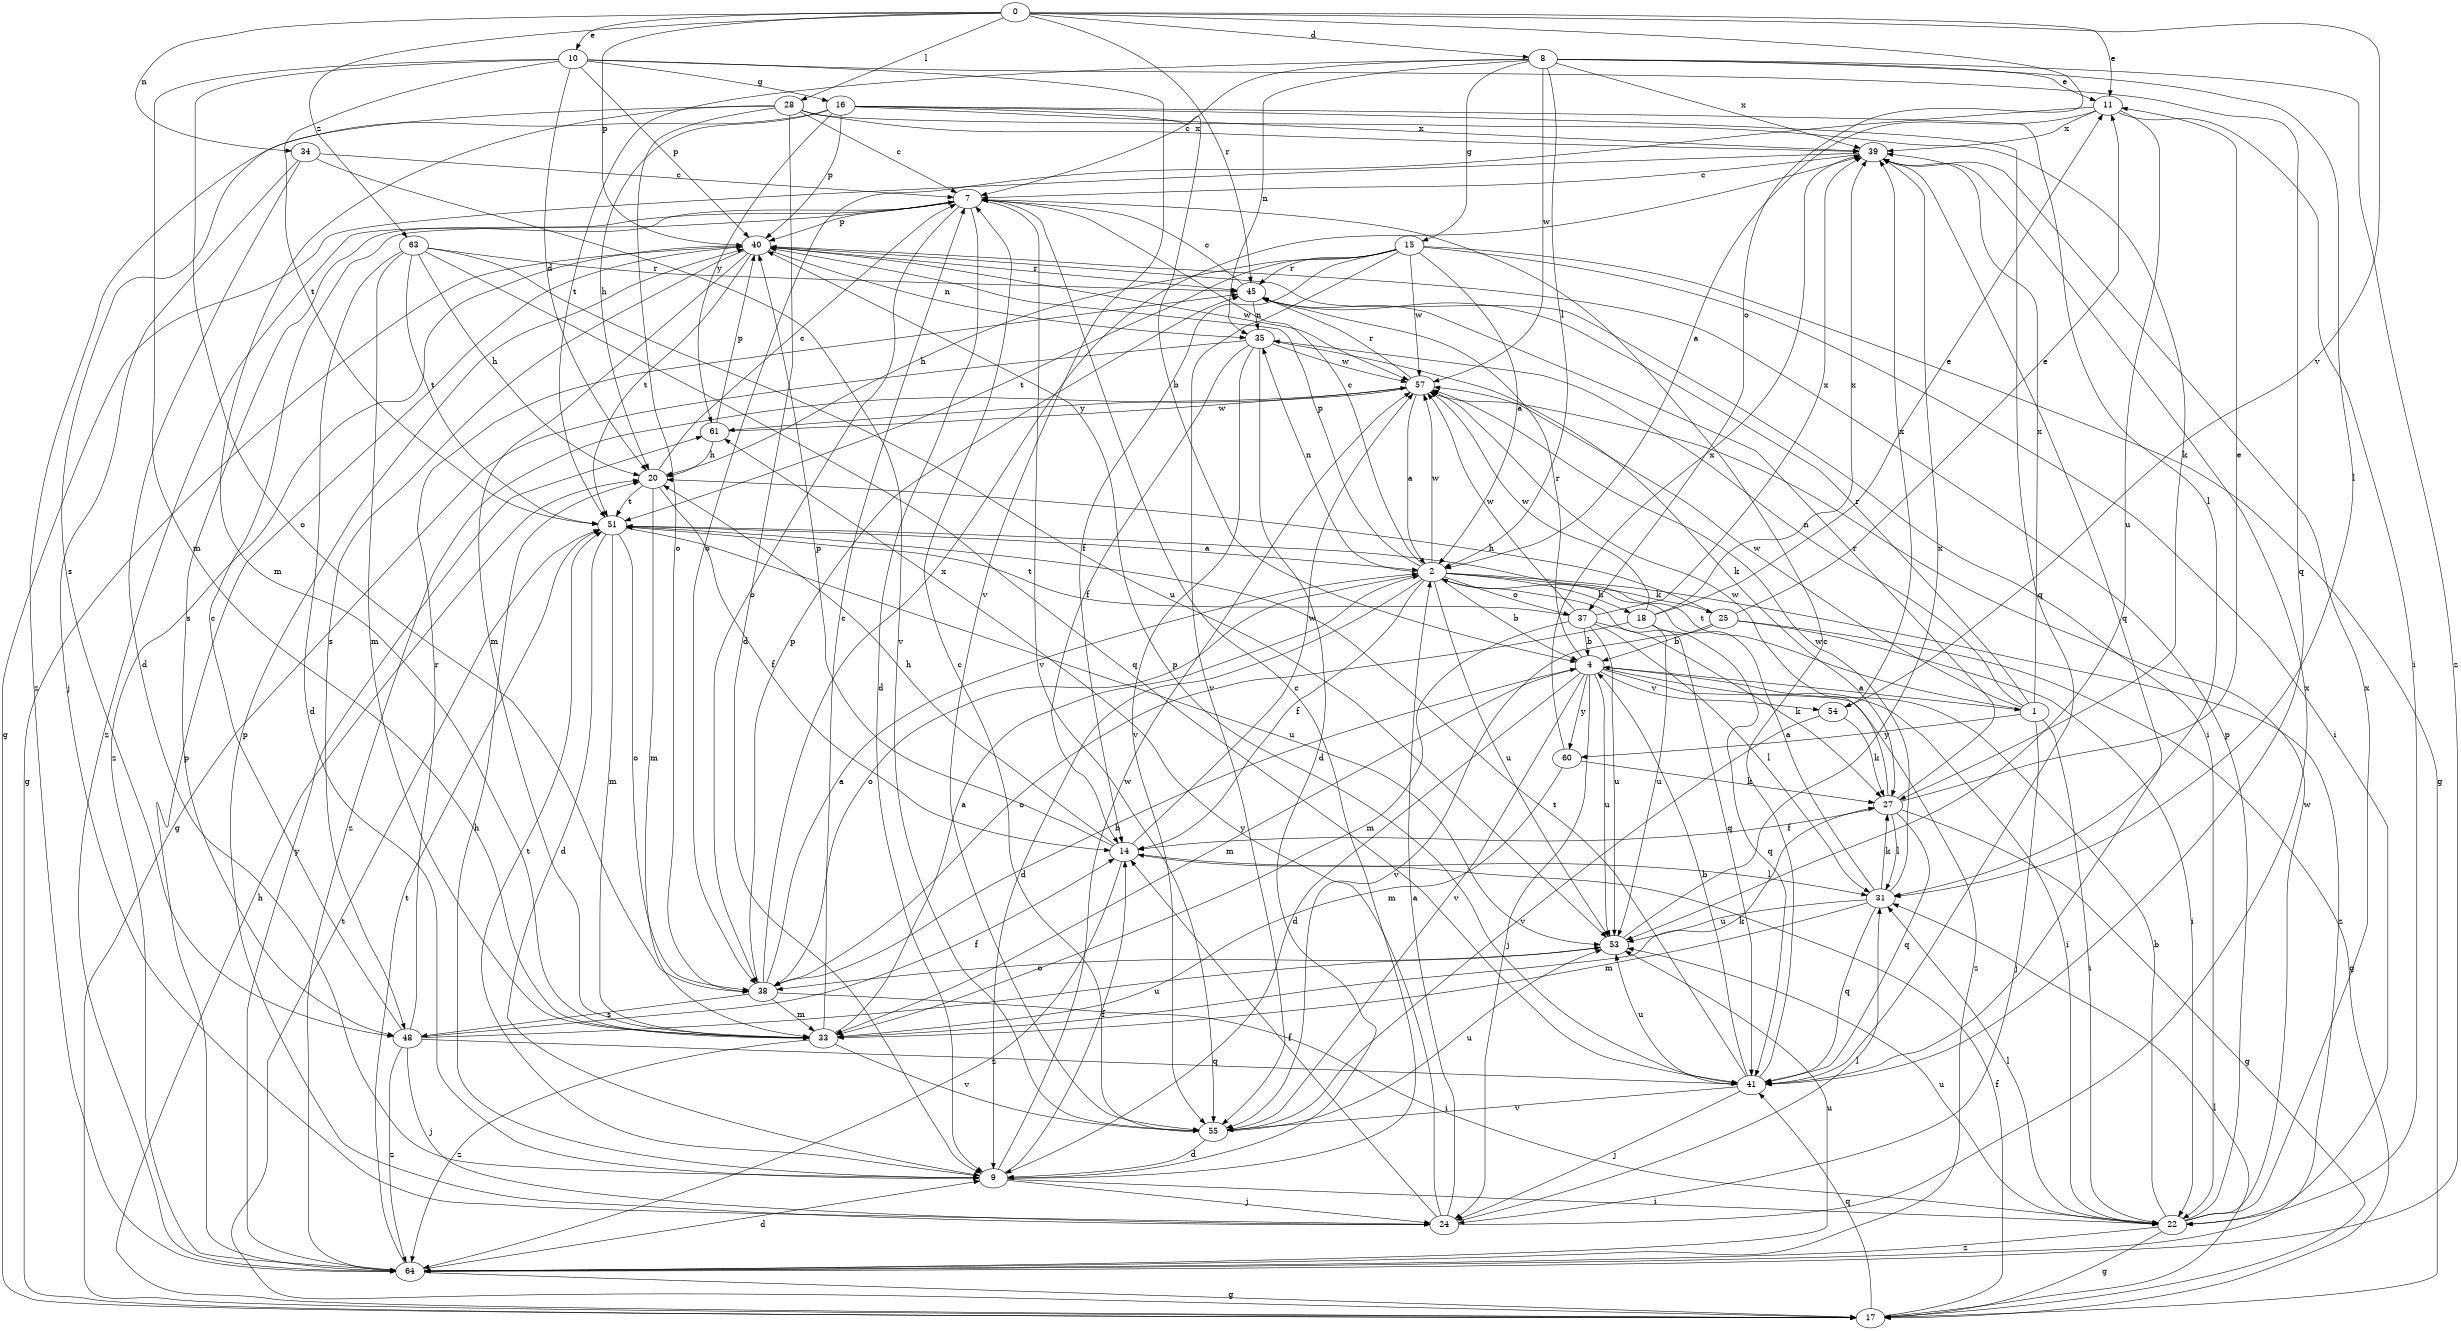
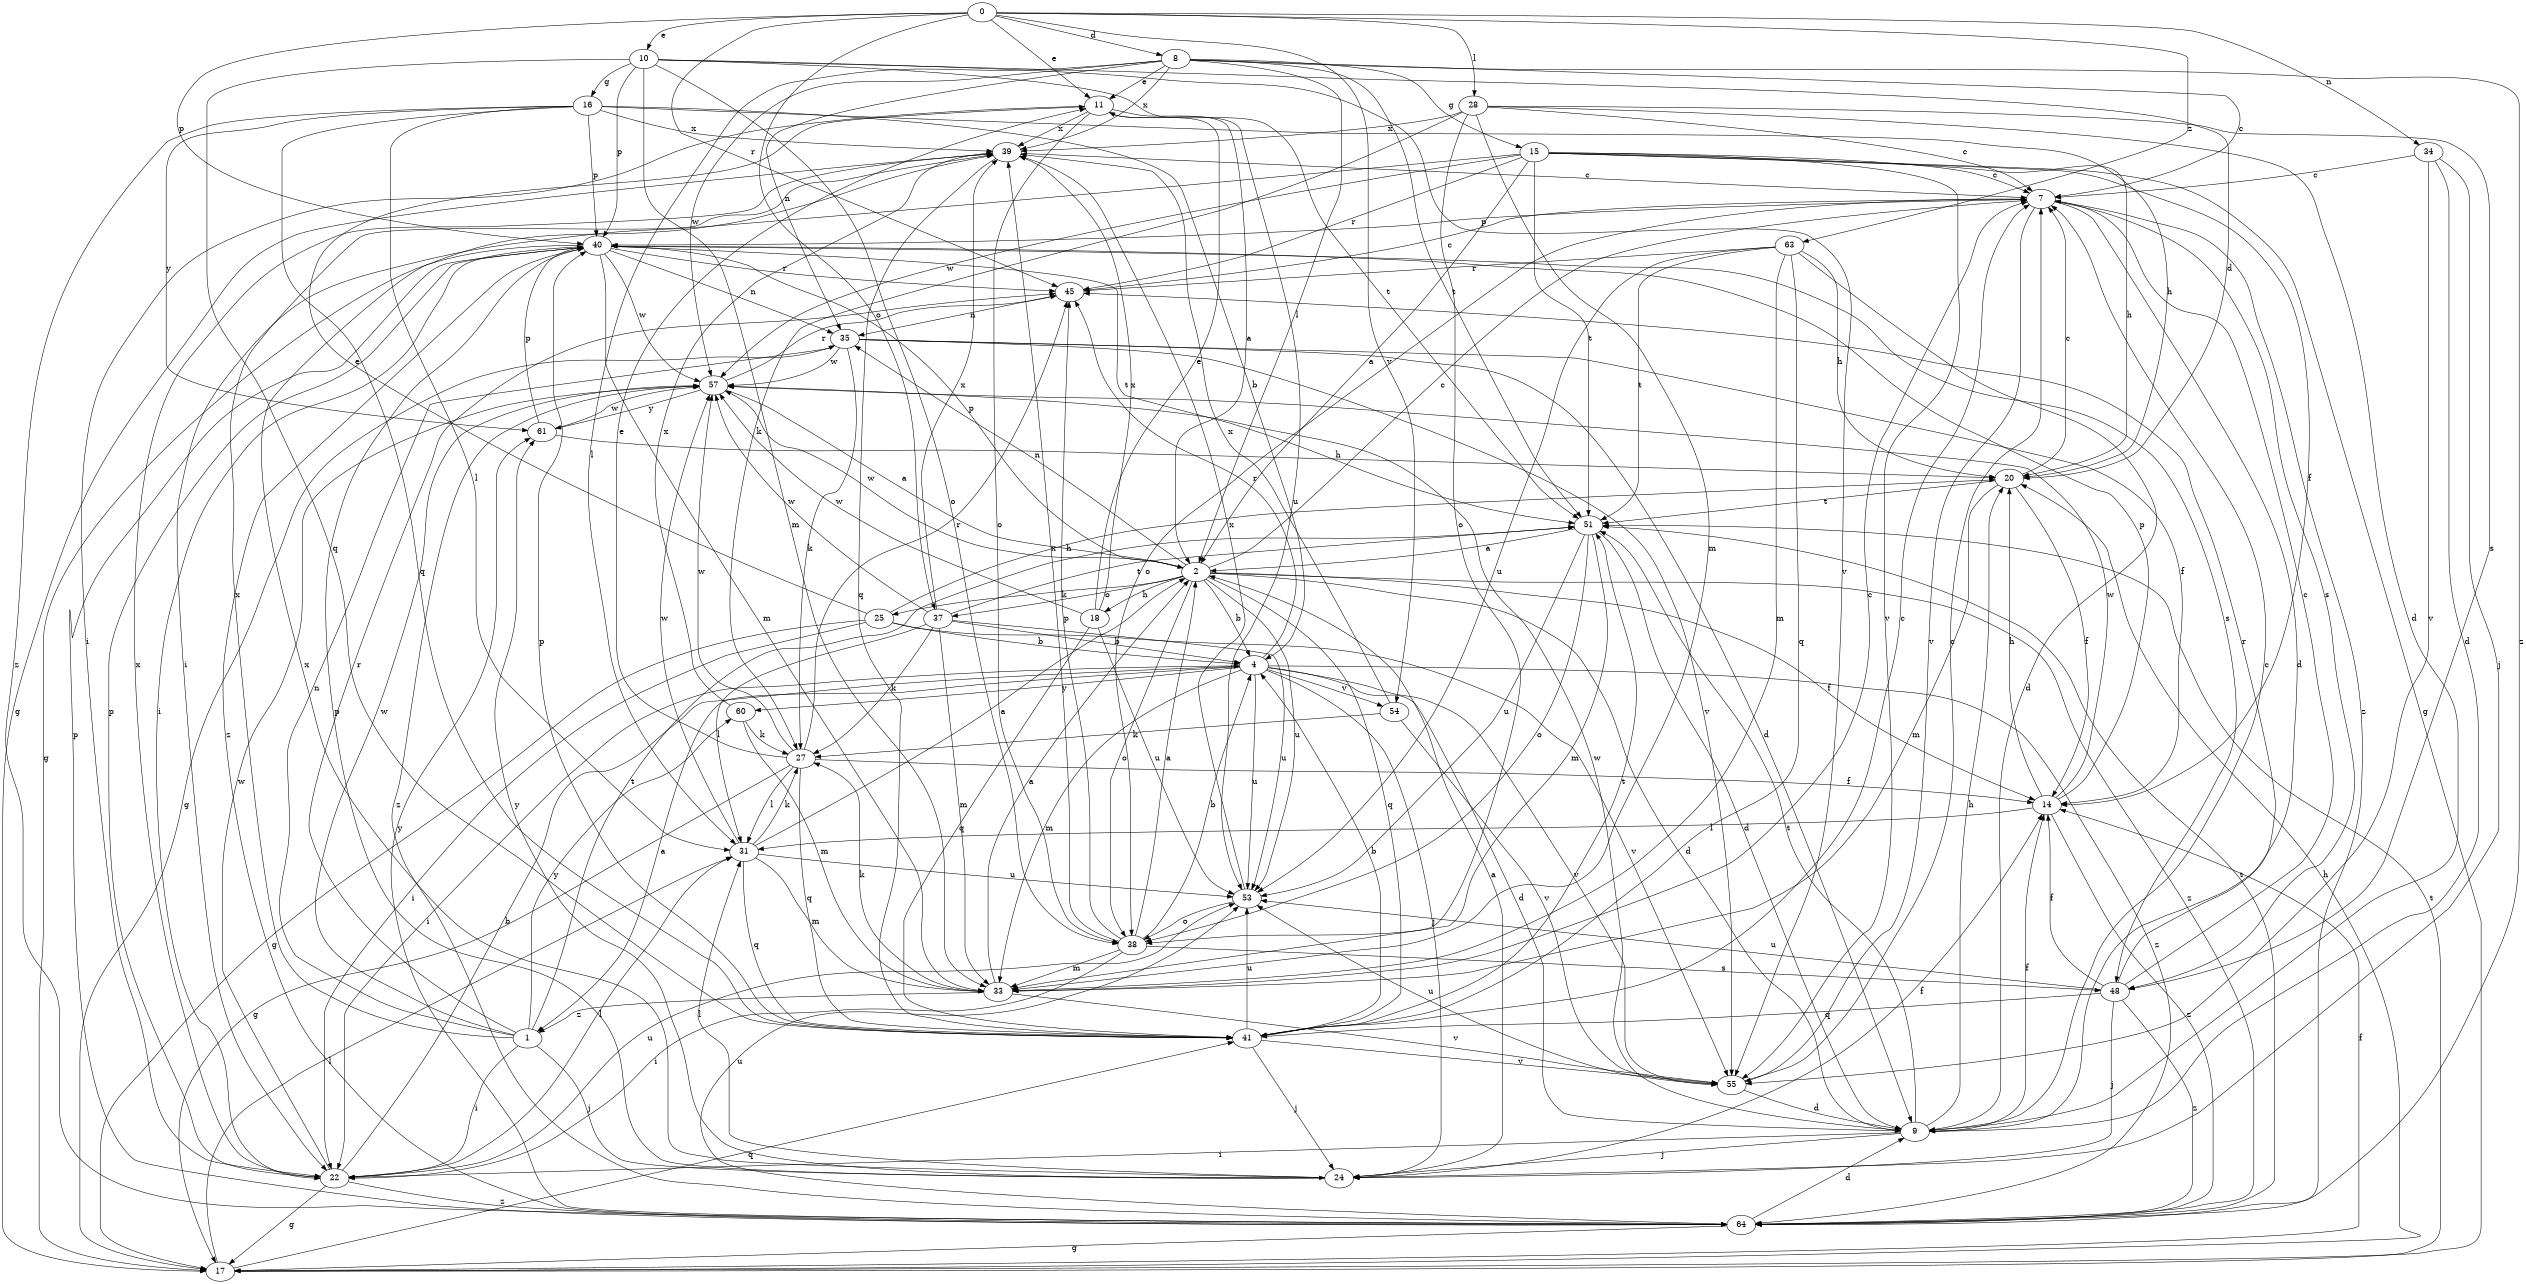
edge "15" -> "7": added, label "c"
edge "18" -> "38": removed, label "o"
edge "33" -> "64": now "33" -> "1"
